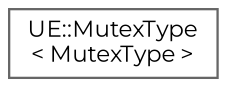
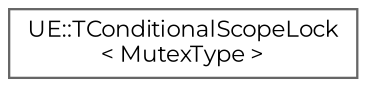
node "UE::MutexType < MutexType >": label "UE::MutexType < MutexType >" -> "UE::TConditionalScopeLock < MutexType >"
